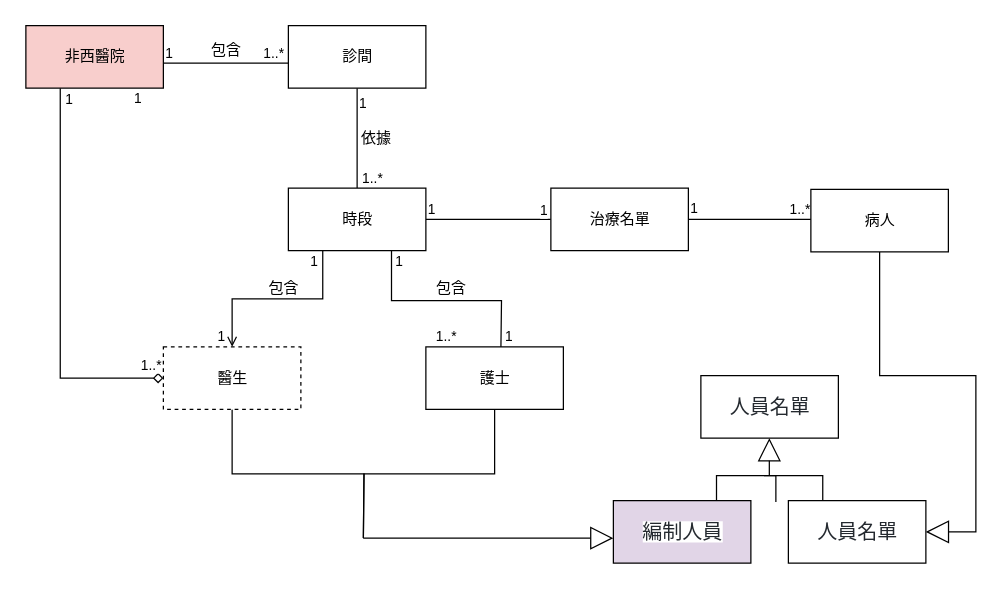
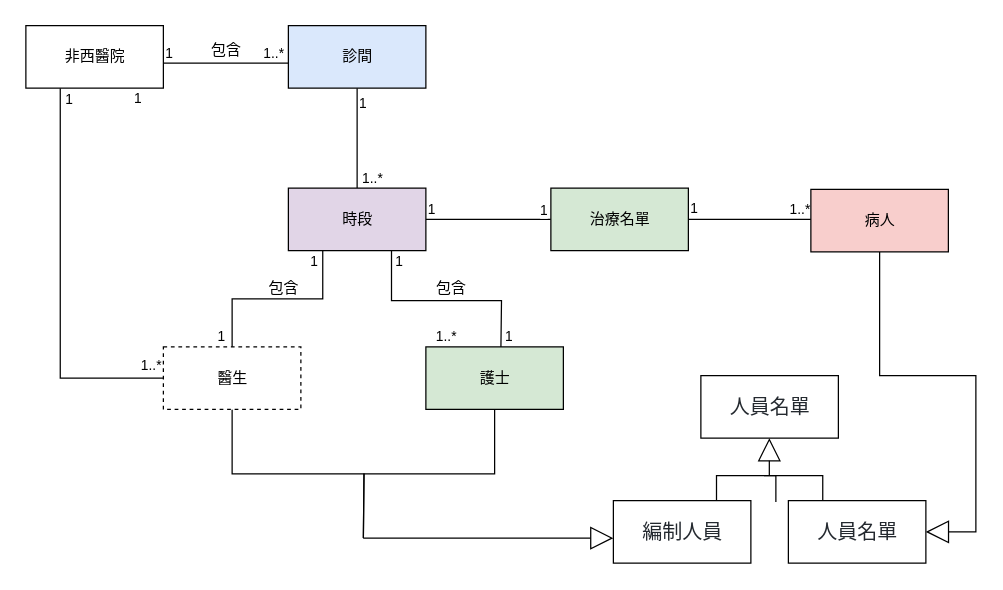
node "非西醫院": fillcolor #f8cecc -> #ffffff
node "診間": fillcolor #ffffff -> #dae8fc
node "依據": removed
node "時段": fillcolor #ffffff -> #e1d5e7
node "治療名單": fillcolor #ffffff -> #d5e8d4
node "病人": fillcolor #ffffff -> #f8cecc
edge "時段" -> "醫生": arrowhead open -> none
edge "非西醫院" -> "醫生": arrowhead diamond -> none
node "護士": fillcolor #ffffff -> #d5e8d4
node "編制人員": fillcolor #e1d5e7 -> #ffffff
